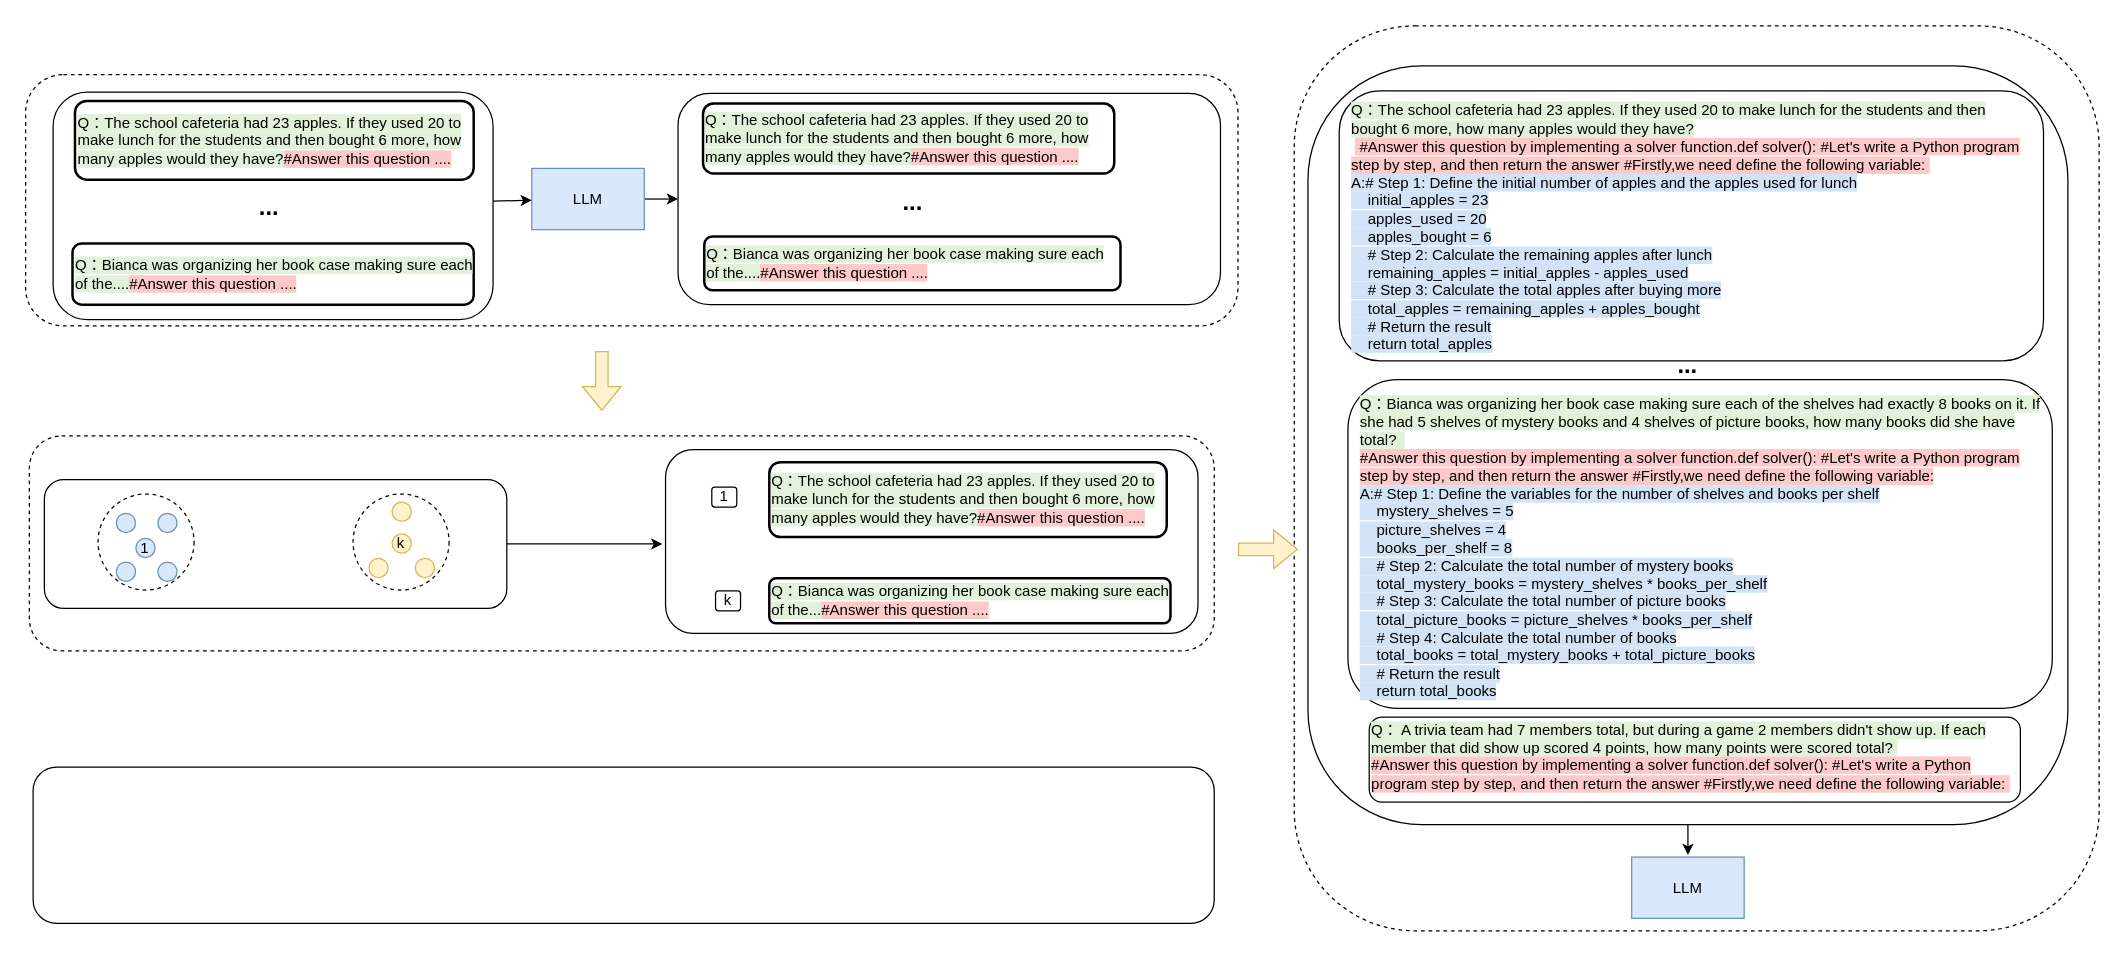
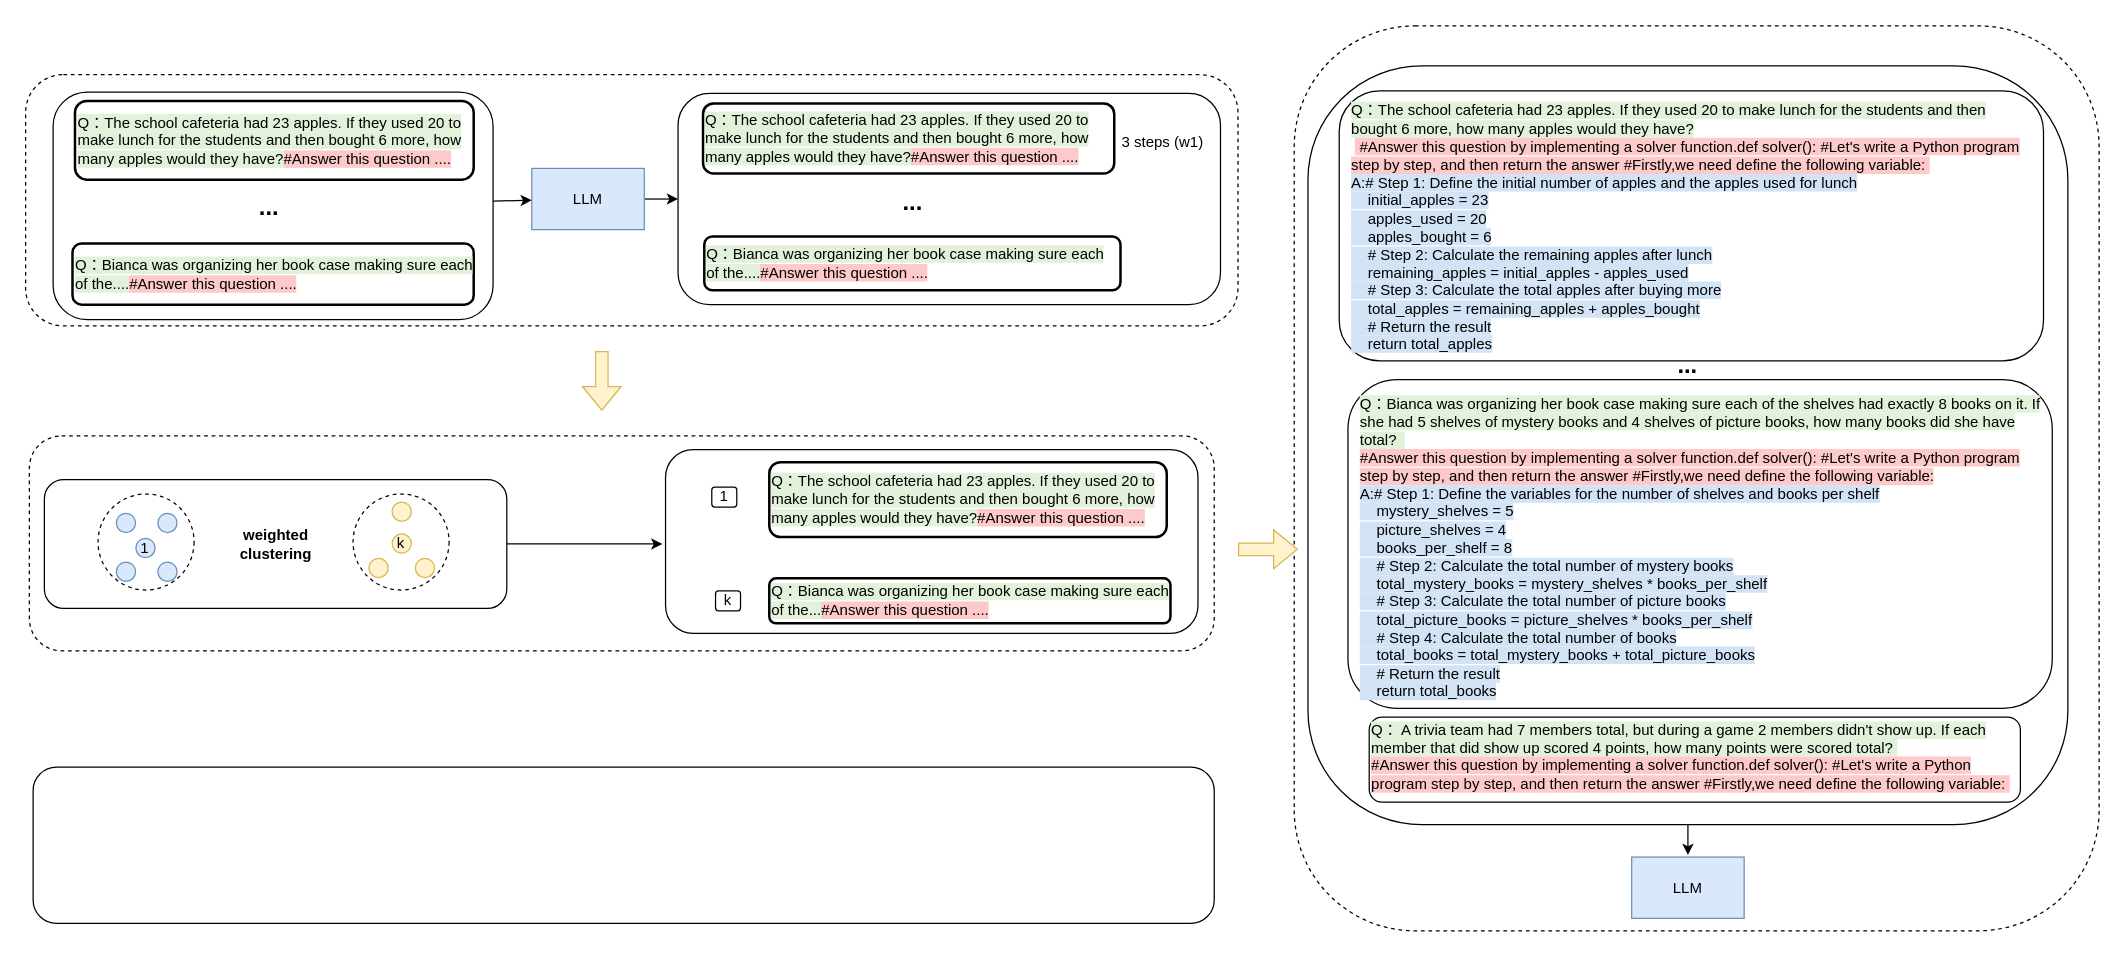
node "3 steps (w1)": added
node "weighted clustering": added
